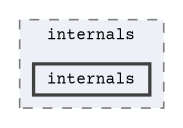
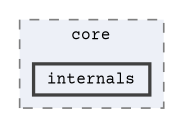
cluster "internals": label "internals" -> "core"
